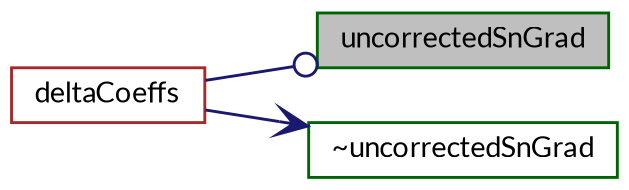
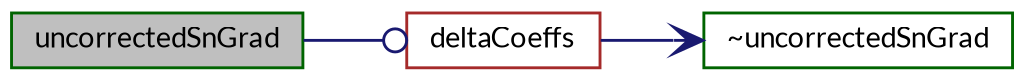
edge "deltaCoeffs" -> "uncorrectedSnGrad": reversed
